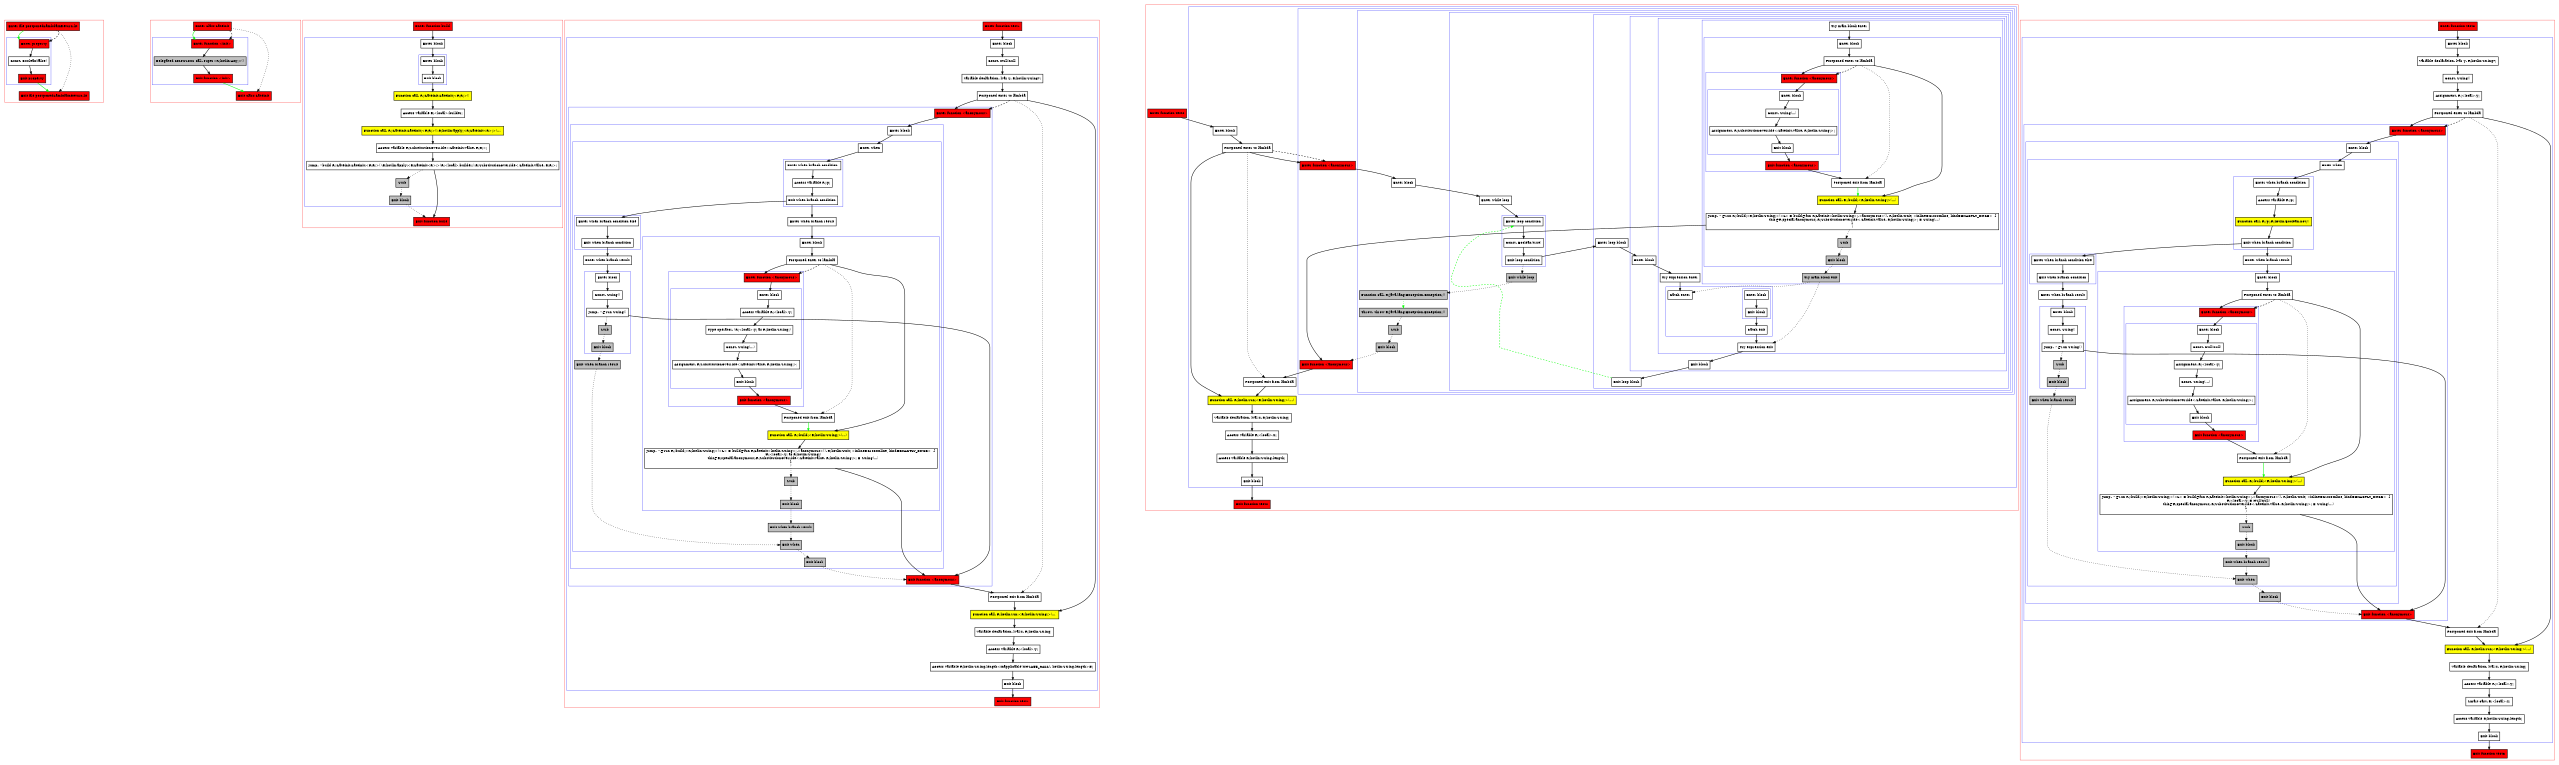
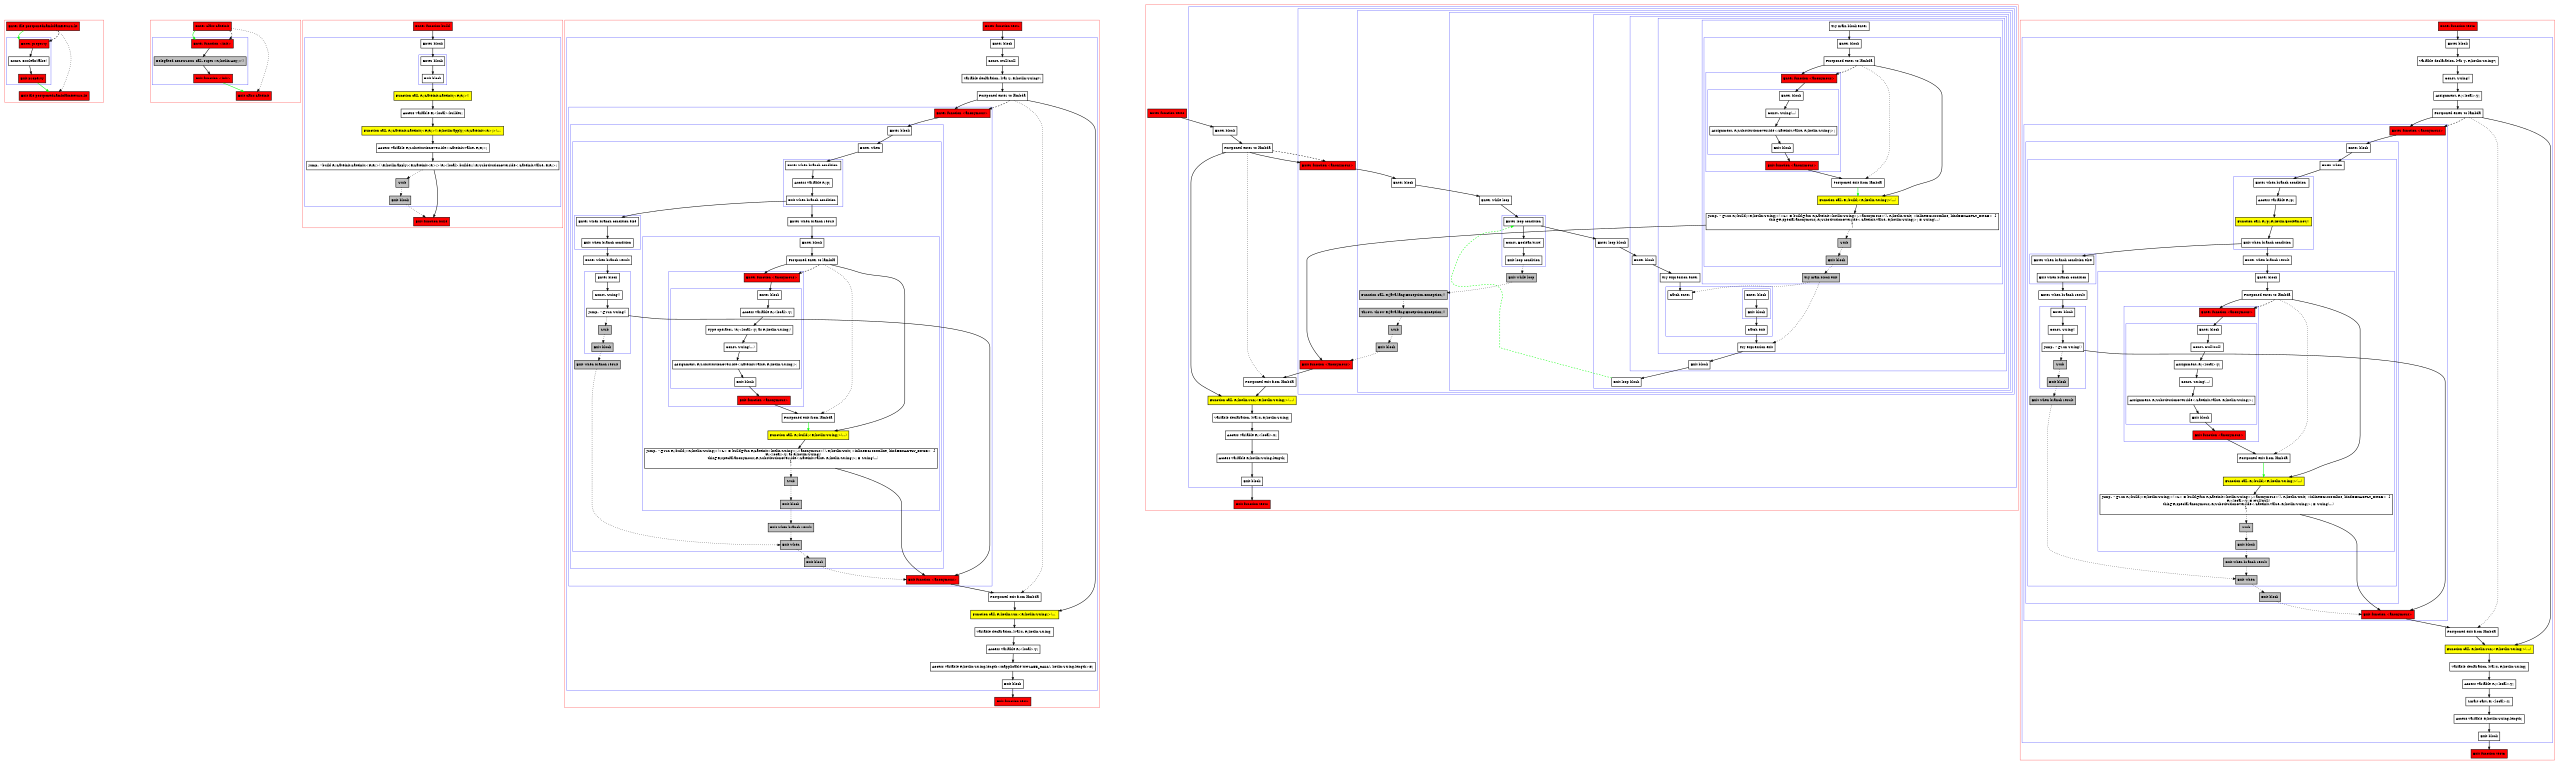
edge "Exit loop condition" -> "Enter loop block": now "Enter loop condition" -> "Enter loop block"
edge "Function call: R|java/lang/Exception.Exception|()" -> "Throw: throw R|java/lang/Exception.Exception|()": color green -> black
